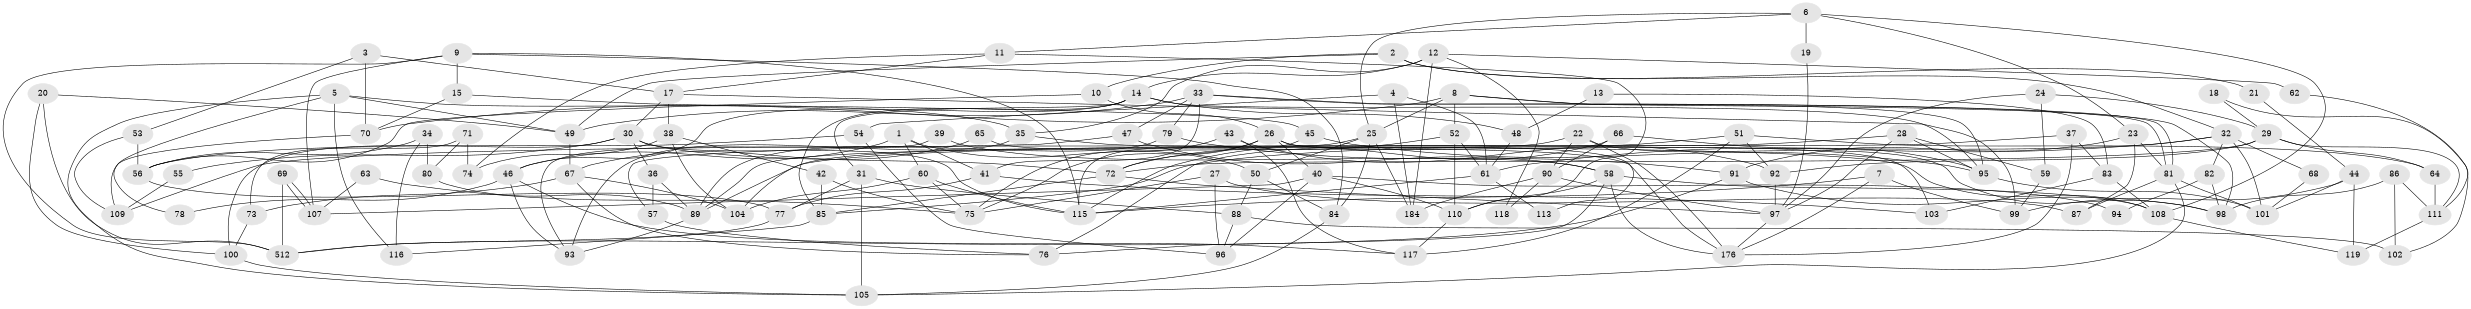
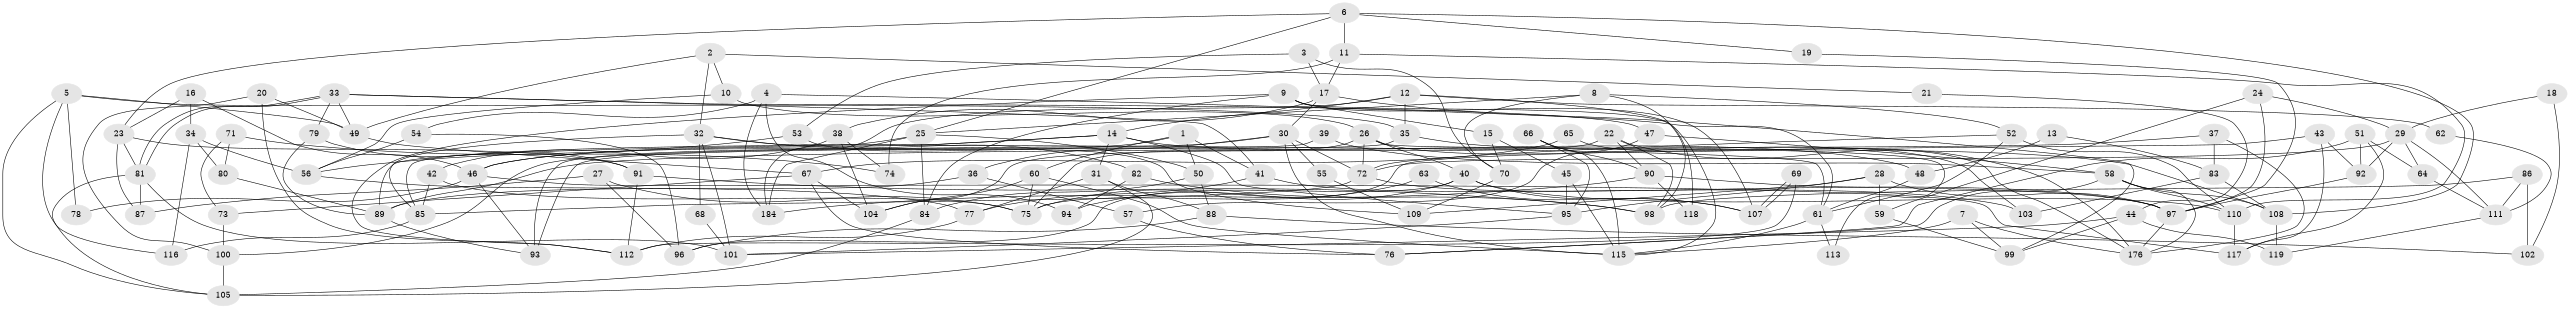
node "16": added
edge "8" -- "95": removed
edge "4" -- "94": added
node "512": label "512" -> "112"
